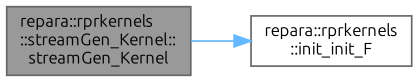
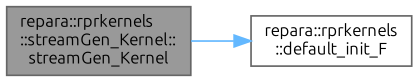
node "repara::rprkernels ::init_init_F": label "repara::rprkernels ::init_init_F" -> "repara::rprkernels ::default_init_F"
